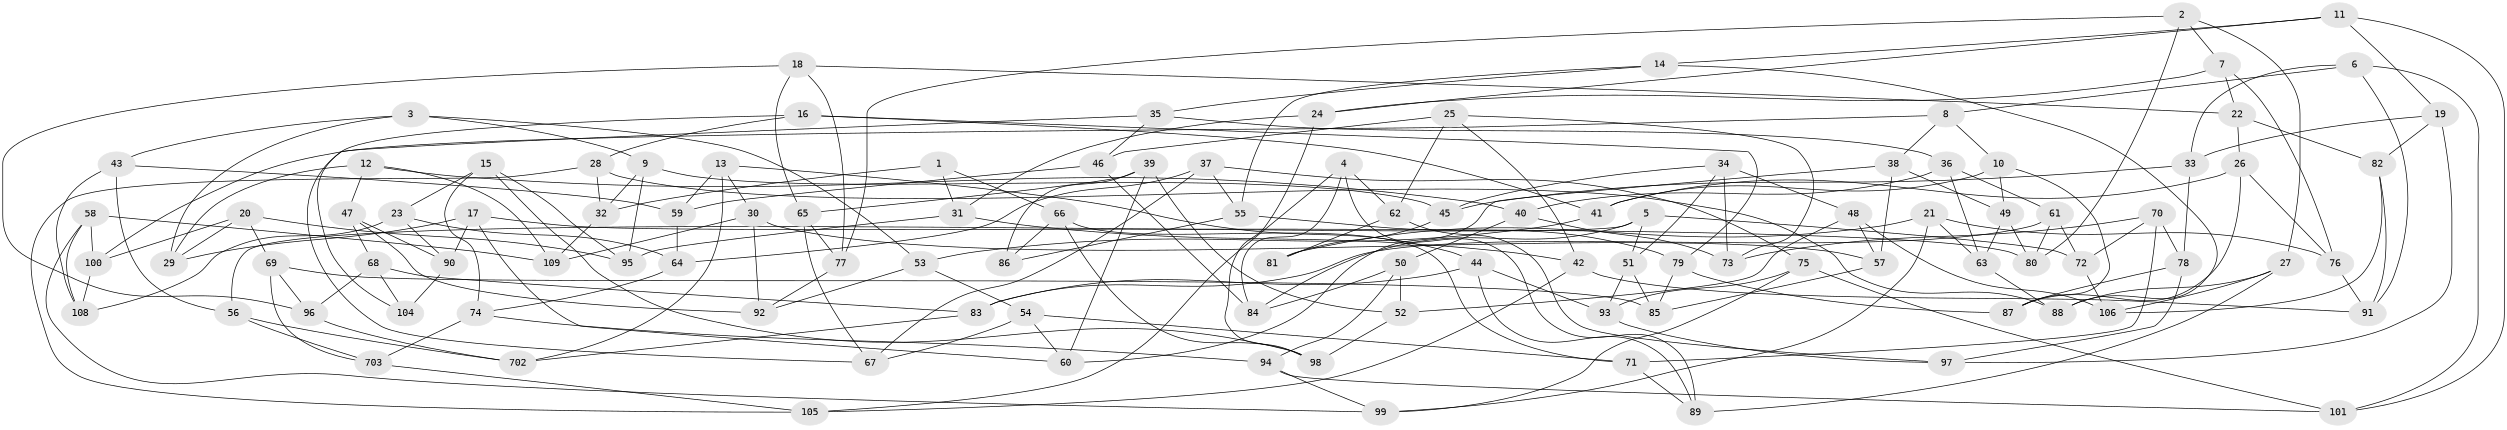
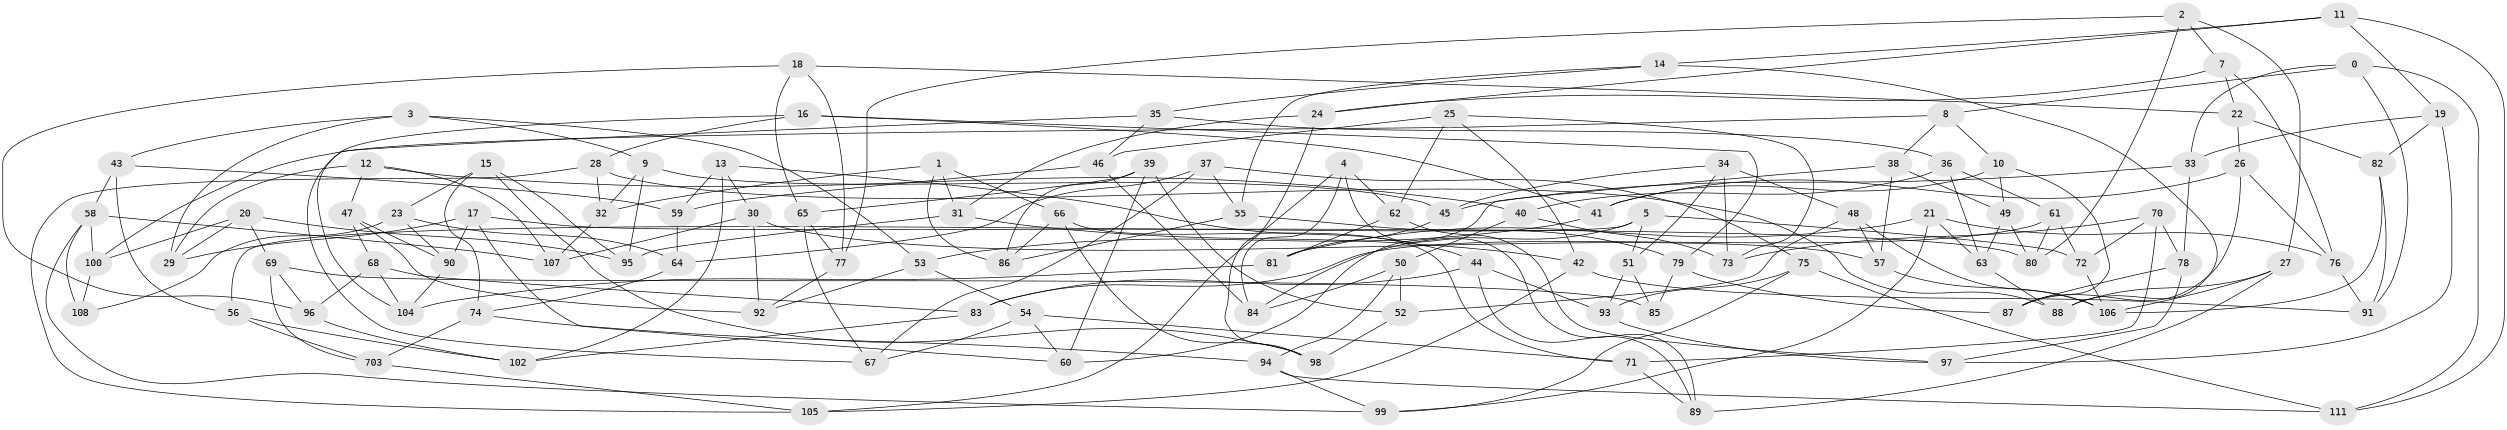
node "6": label "6" -> "0"
edge "1" -- "86": added
edge "43" -- "108": now "43" -- "58"
node "109": label "109" -> "107"
edge "81" -- "104": added
edge "57" -- "85": now "57" -- "106"
node "702": label "702" -> "102"
node "101": label "101" -> "111"
